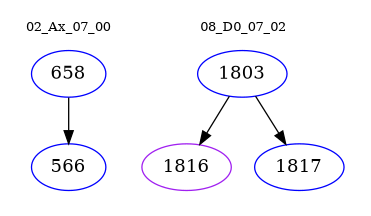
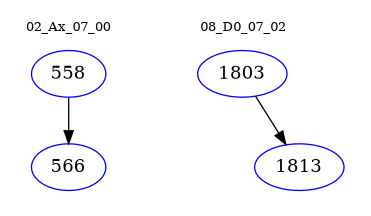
node "658": label "658" -> "558"
node "1816": removed
node "1817": label "1817" -> "1813"
